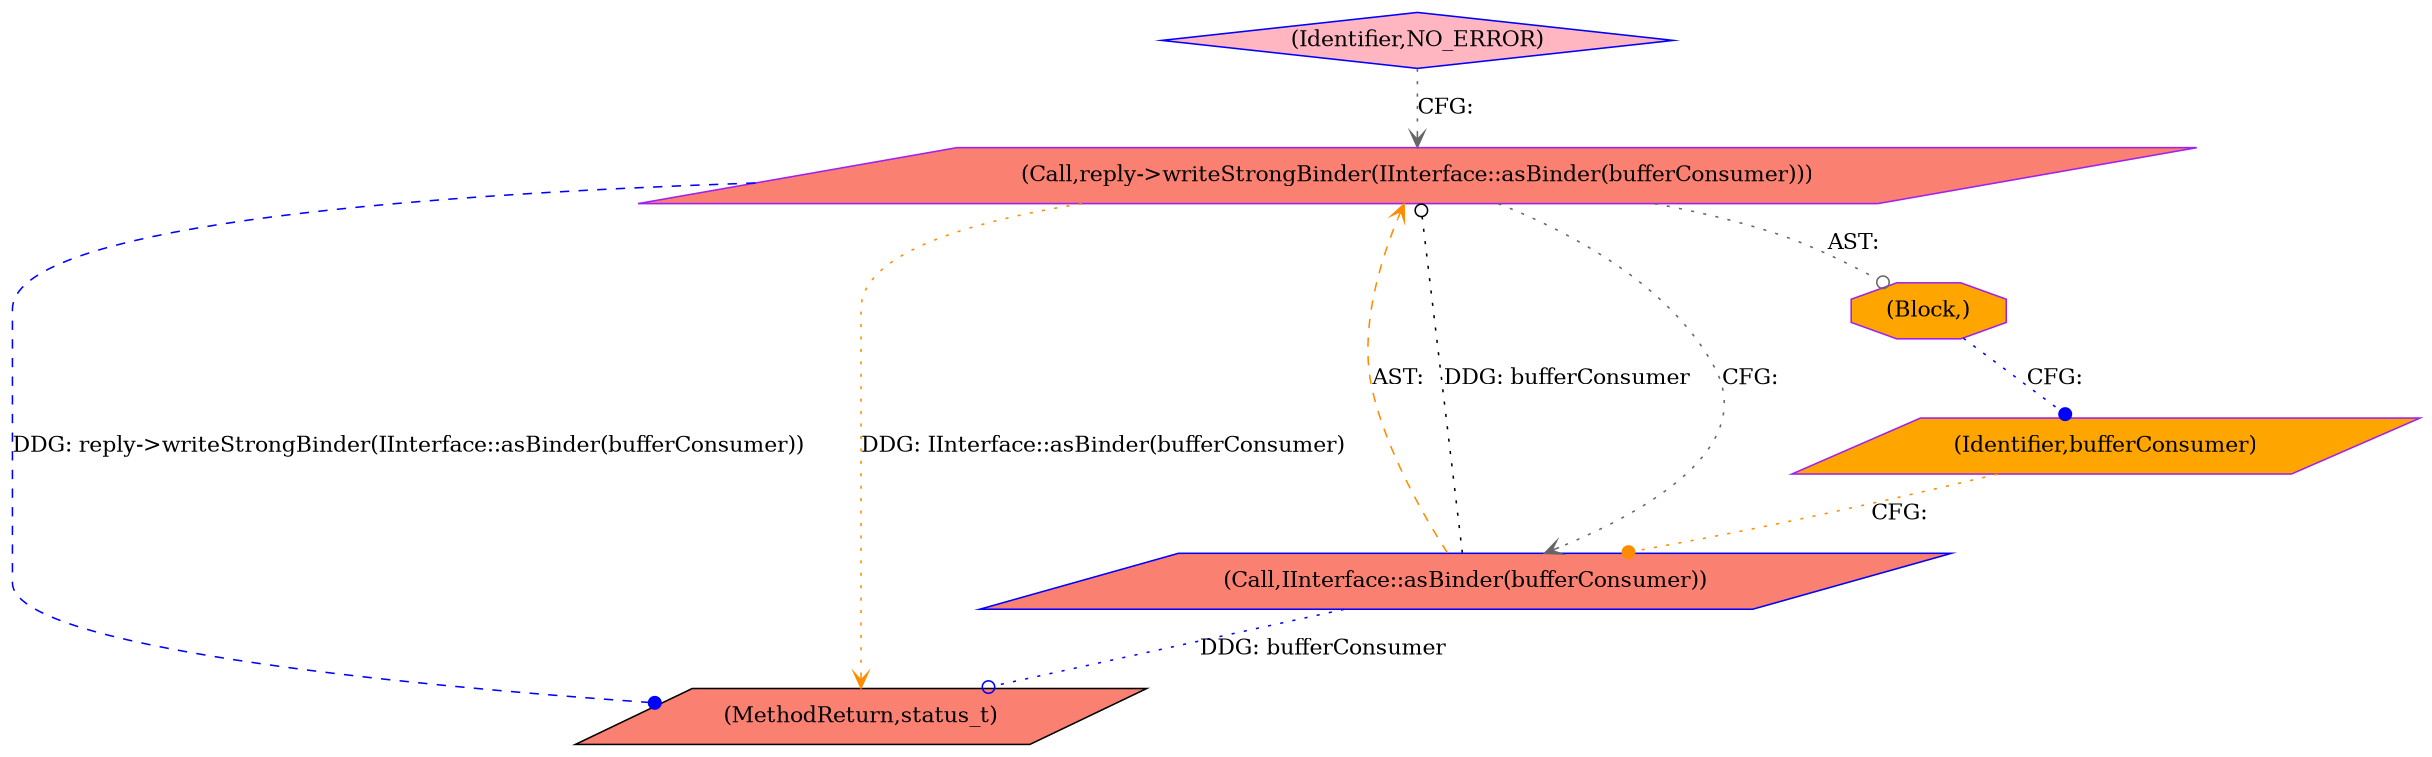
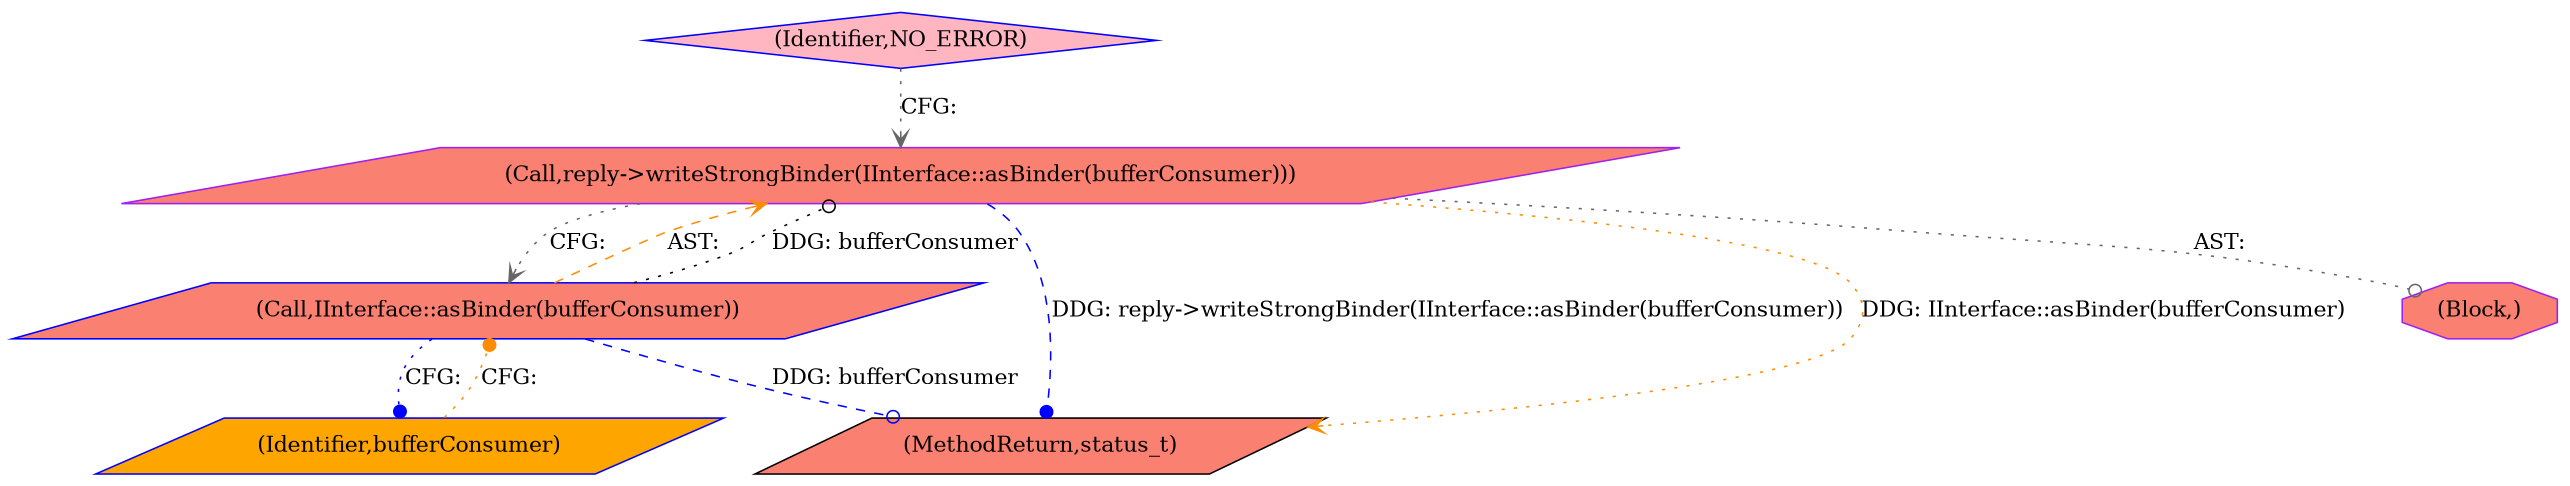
node "(Block,)": fillcolor orange -> salmon
edge "(Block,)" -> "(Identifier,bufferConsumer)": now "(Call,IInterface::asBinder(bufferConsumer))" -> "(Identifier,bufferConsumer)"
node "(Identifier,bufferConsumer)": color purple -> blue
edge "(Call,IInterface::asBinder(bufferConsumer))" -> "(MethodReturn,status_t)": style dotted -> dashed
